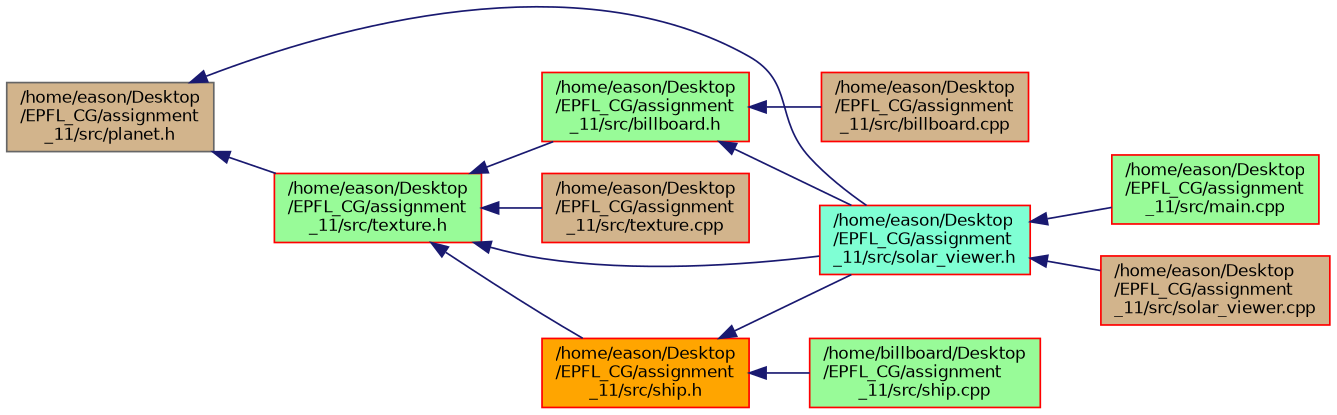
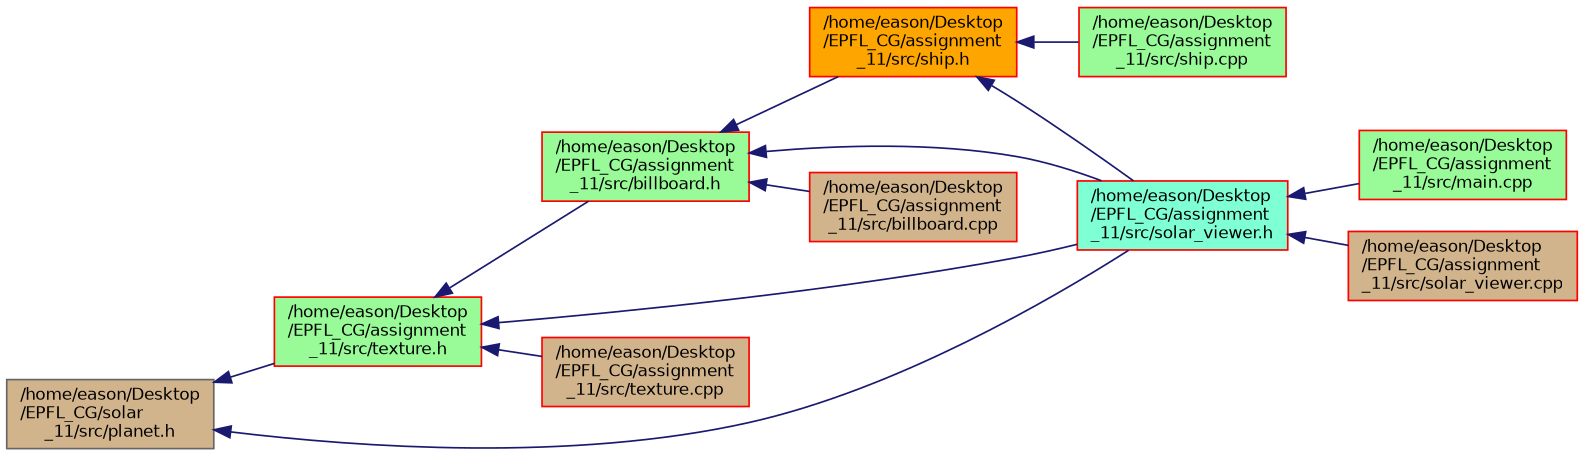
node "/home/eason/Desktop /EPFL_CG/assignment _11/src/planet.h": label "/home/eason/Desktop /EPFL_CG/assignment _11/src/planet.h" -> "/home/eason/Desktop /EPFL_CG/solar _11/src/planet.h"
edge "/home/eason/Desktop /EPFL_CG/assignment _11/src/ship.h" -> "/home/eason/Desktop /EPFL_CG/assignment _11/src/texture.h": now "/home/eason/Desktop /EPFL_CG/assignment _11/src/ship.h" -> "/home/eason/Desktop /EPFL_CG/assignment _11/src/billboard.h"
node "/home/billboard/Desktop /EPFL_CG/assignment _11/src/ship.cpp": label "/home/billboard/Desktop /EPFL_CG/assignment _11/src/ship.cpp" -> "/home/eason/Desktop /EPFL_CG/assignment _11/src/ship.cpp"
